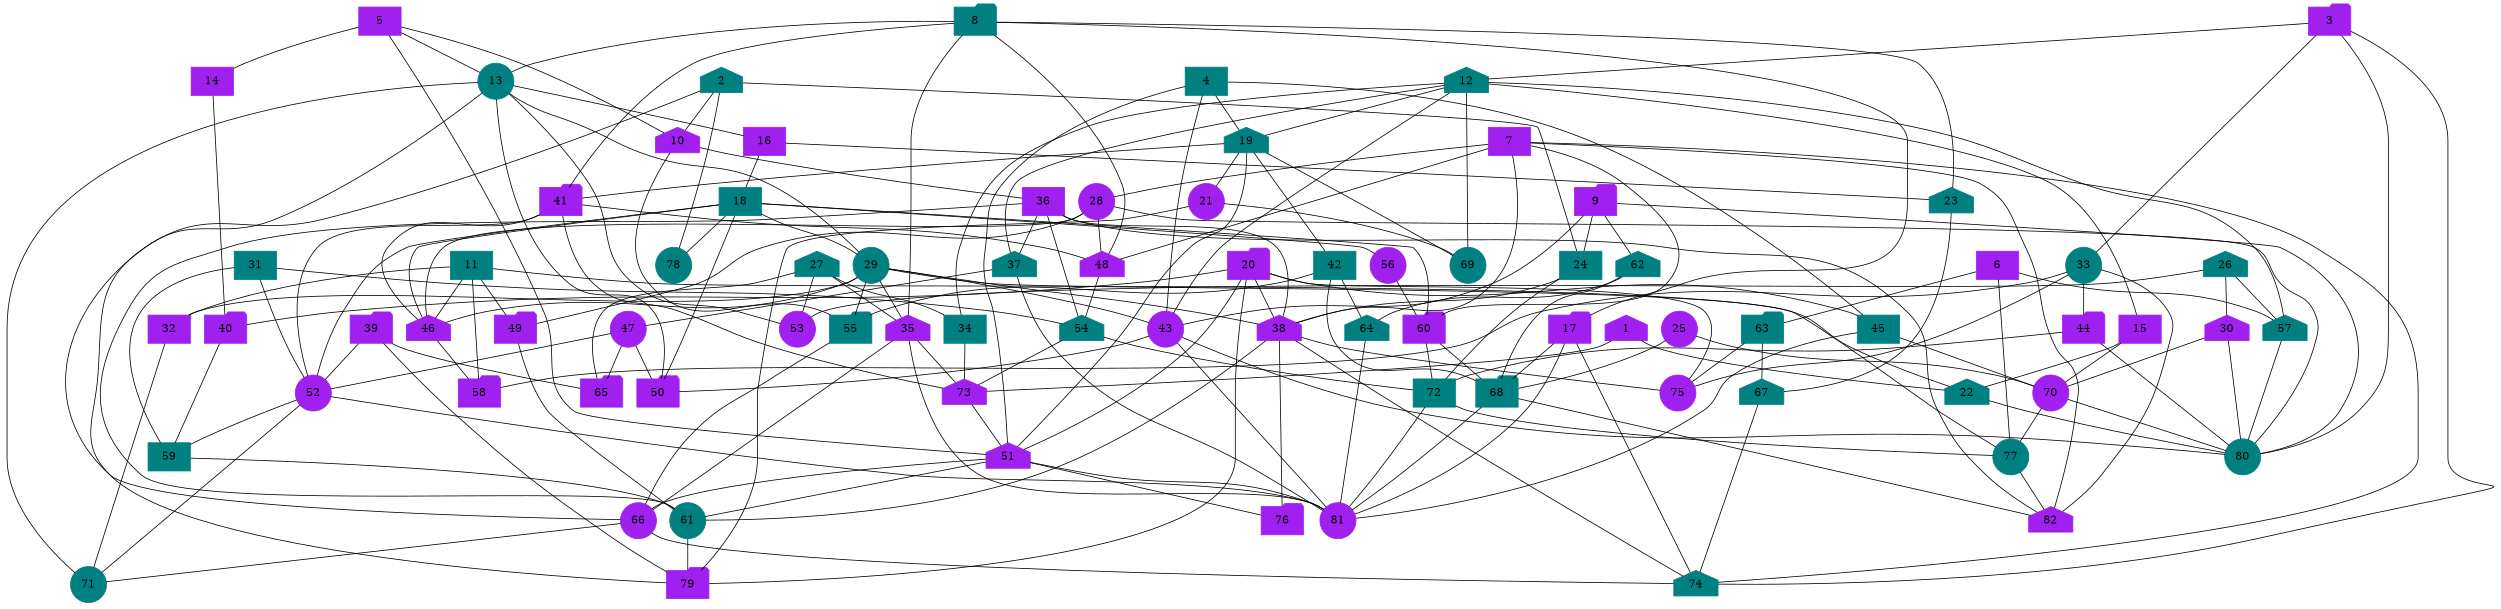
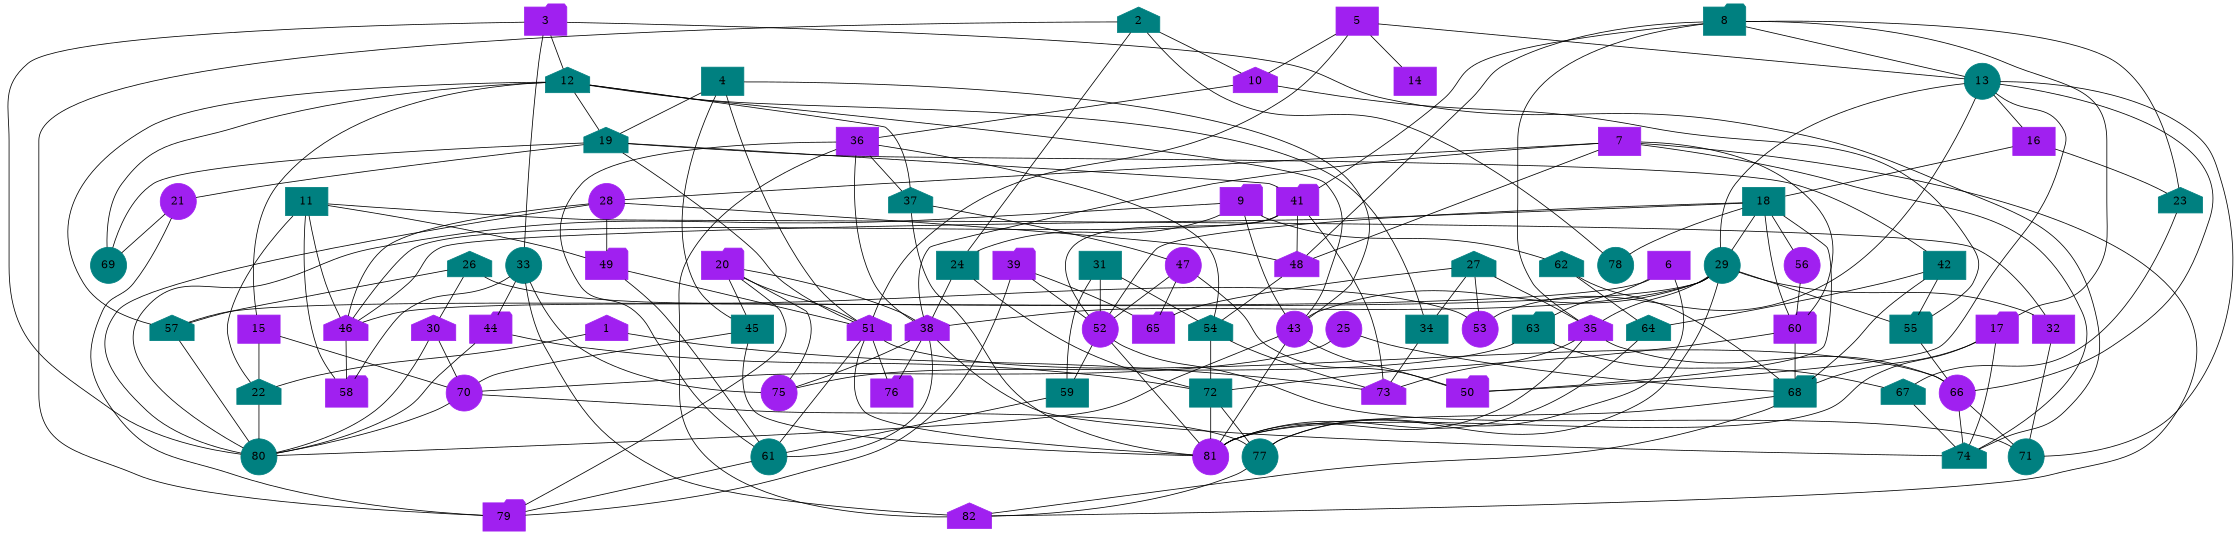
node "40": removed
edge "73" -- "51": now "49" -- "51"
